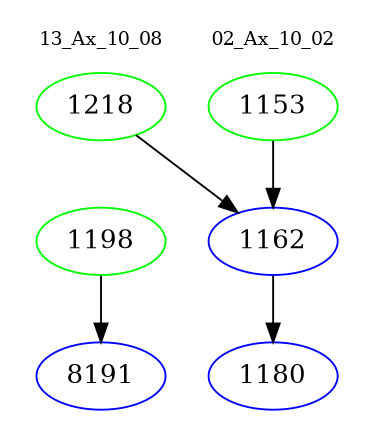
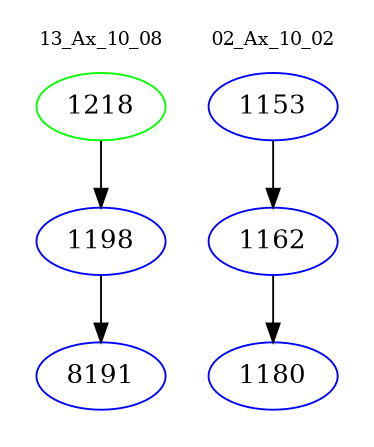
node "1153": color green -> blue
edge "1218" -> "1162": now "1218" -> "1198"
node "1198": color green -> blue
